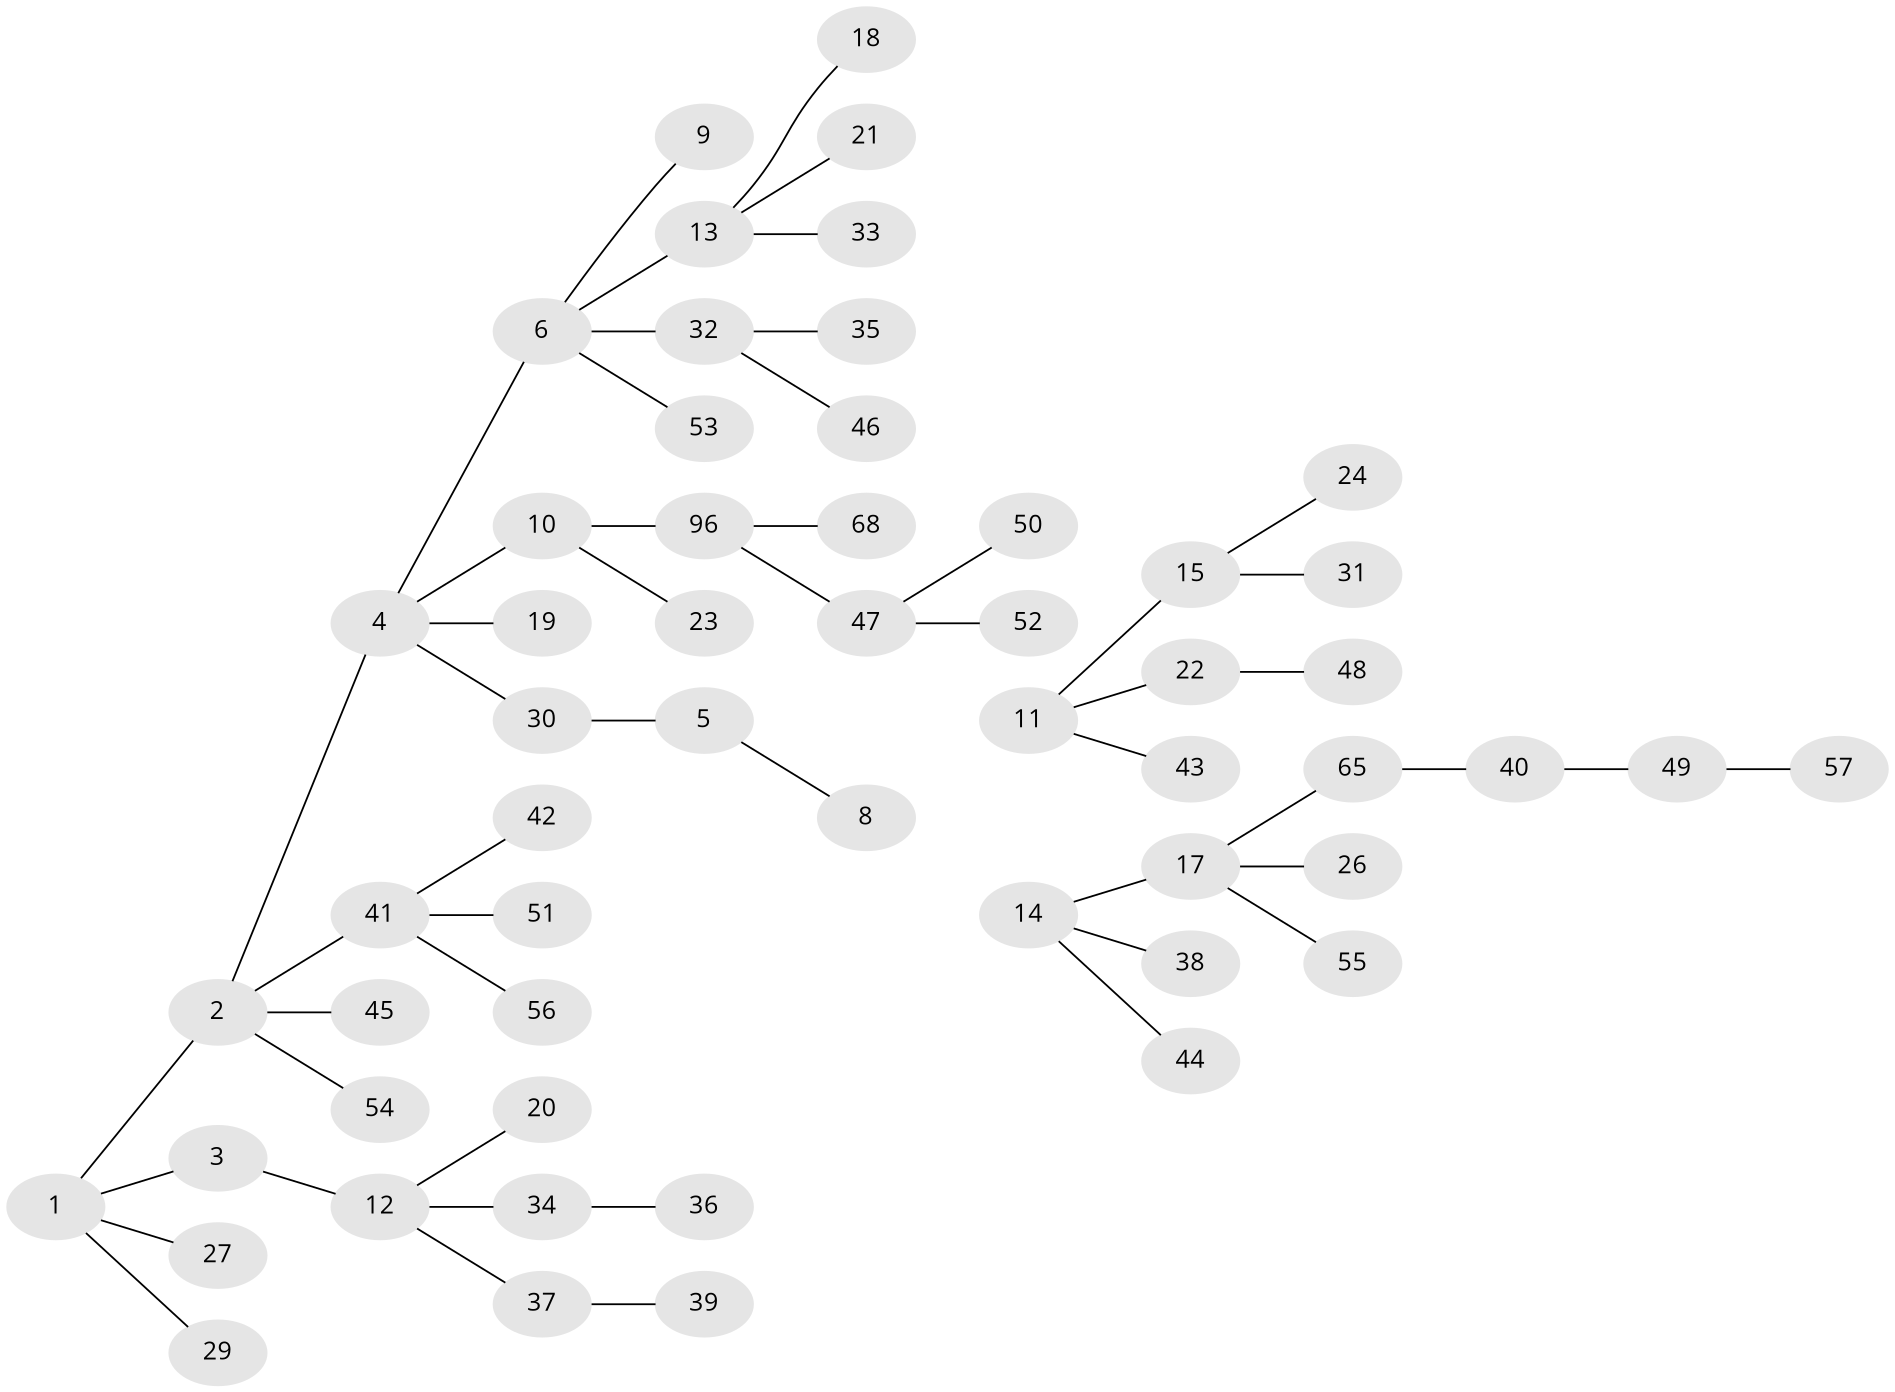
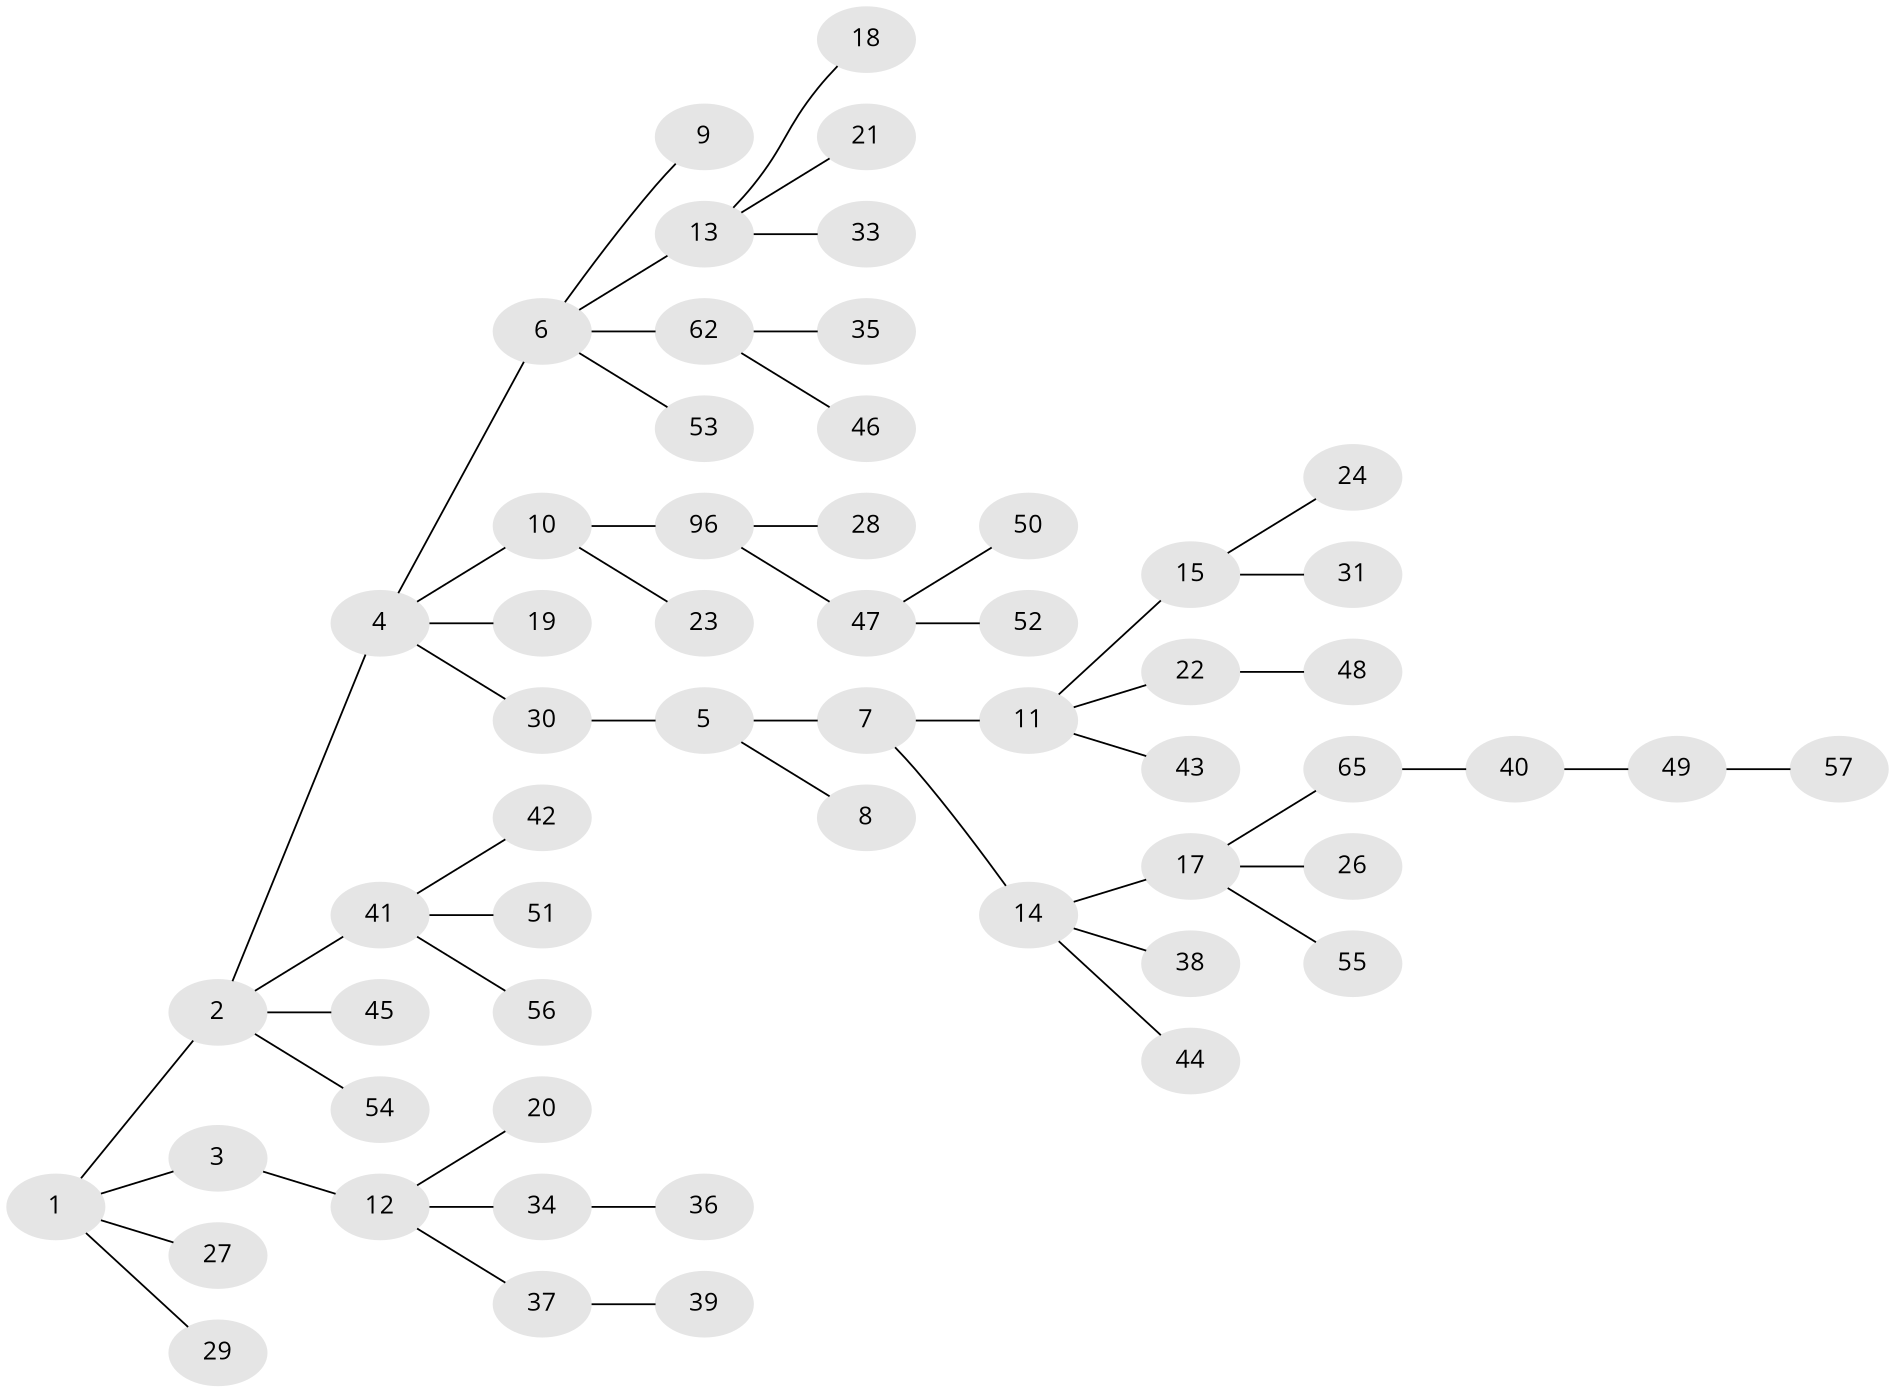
node "32": label "32" -> "62"
node "68": label "68" -> "28"
node "7": added
